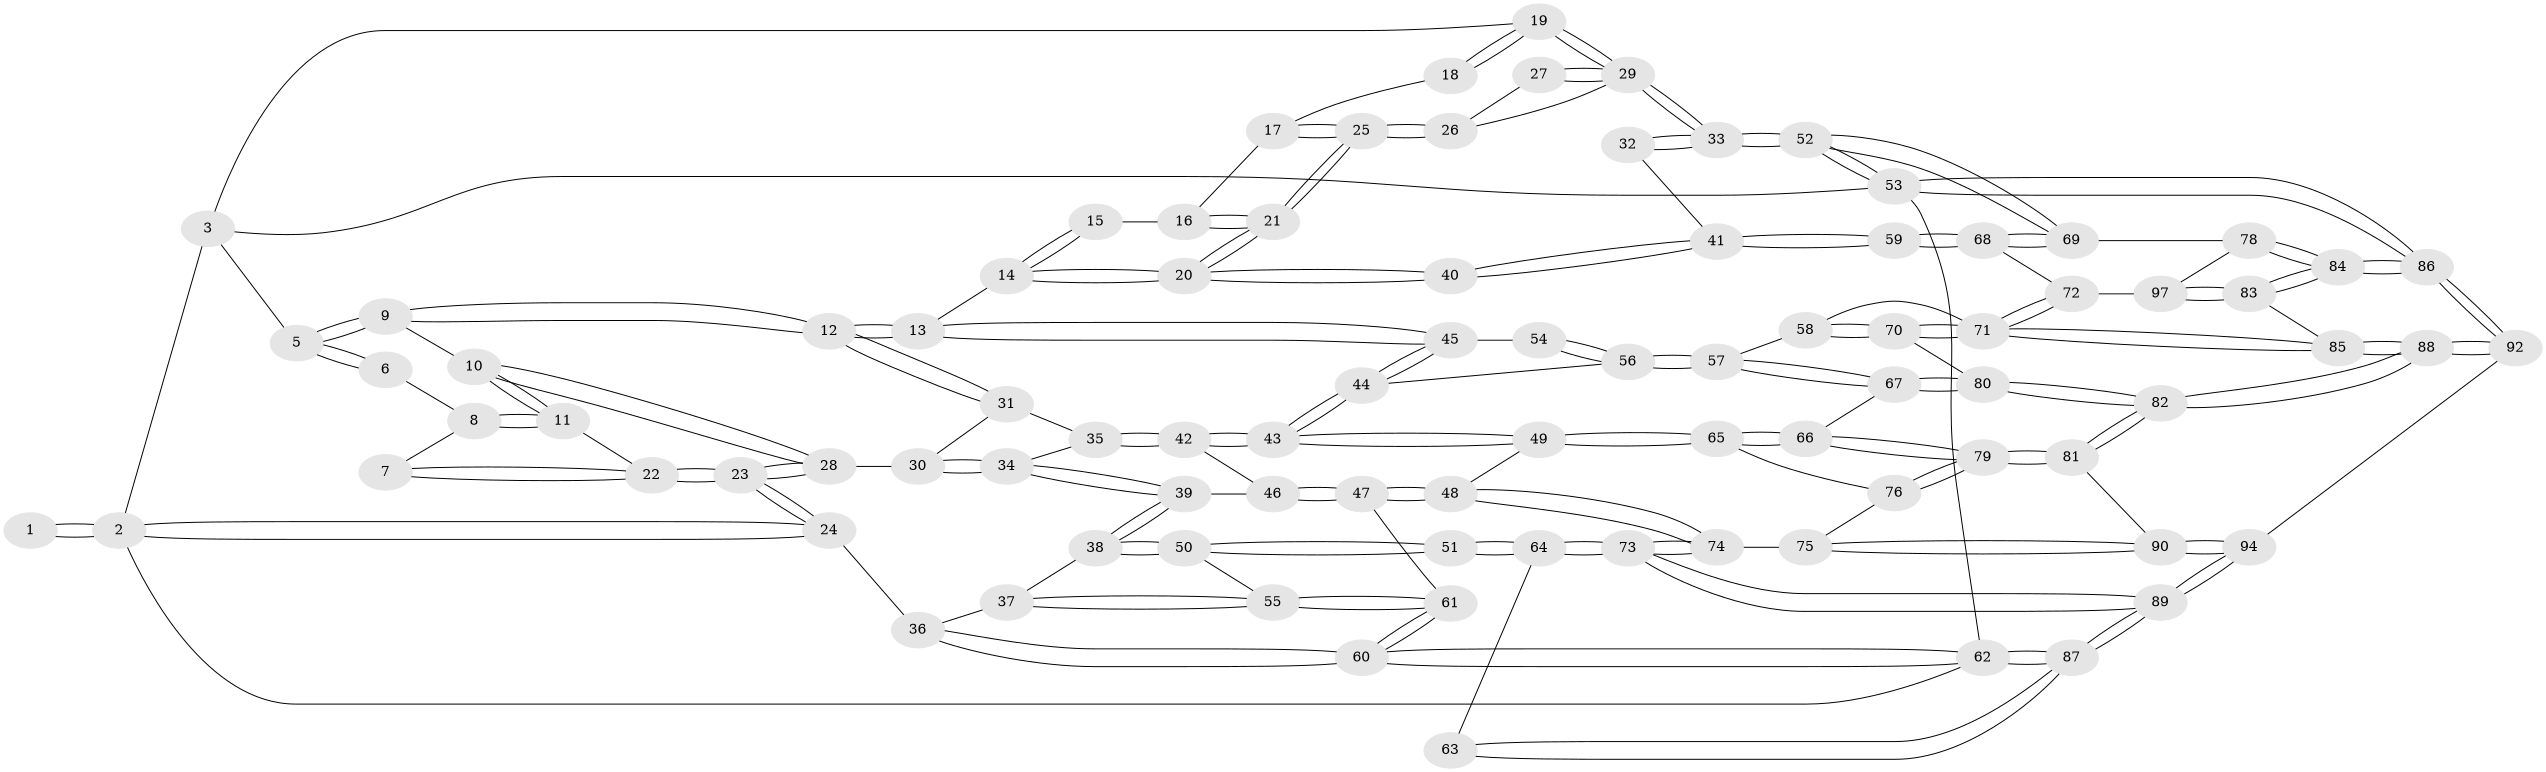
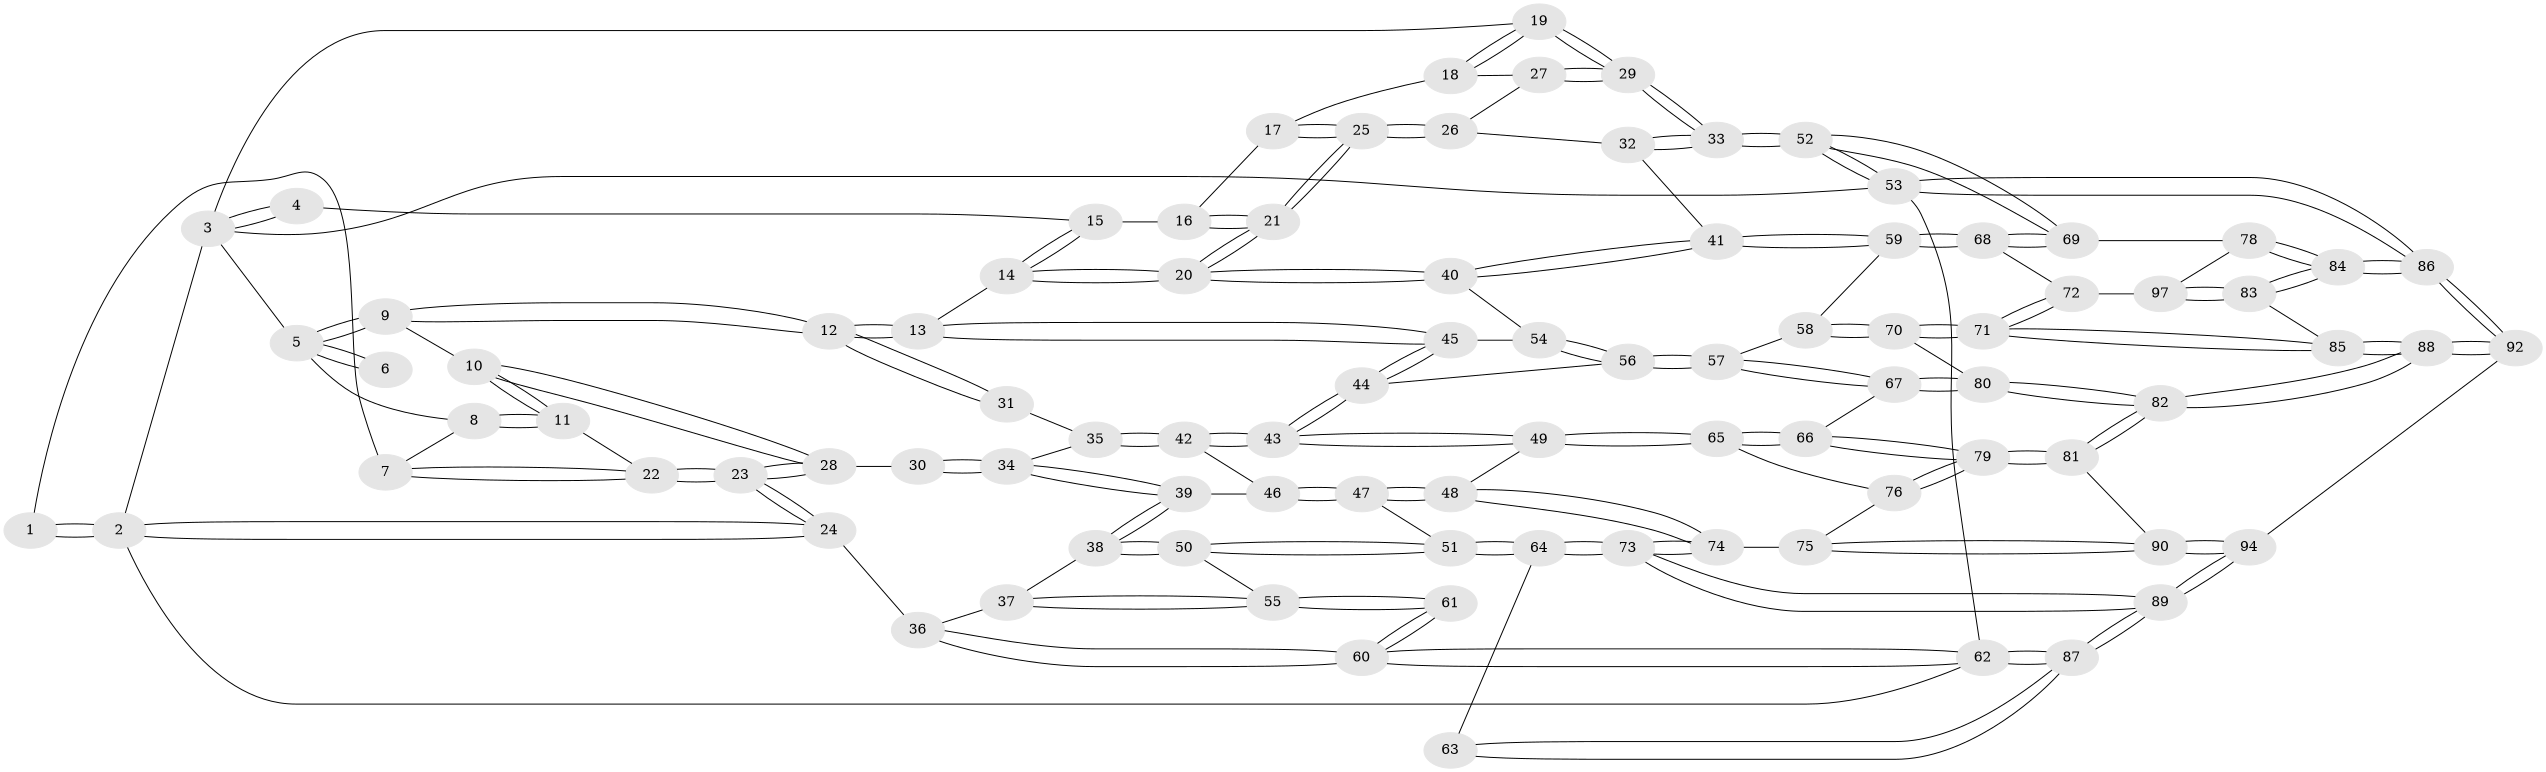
edge "27" -- "18": added
edge "29" -- "26": now "32" -- "26"
edge "7" -- "1": added
node "4": added
edge "58" -- "71": now "58" -- "59"
edge "40" -- "54": added
edge "6" -- "8": now "5" -- "8"
edge "31" -- "30": removed
edge "47" -- "61": now "47" -- "51"
